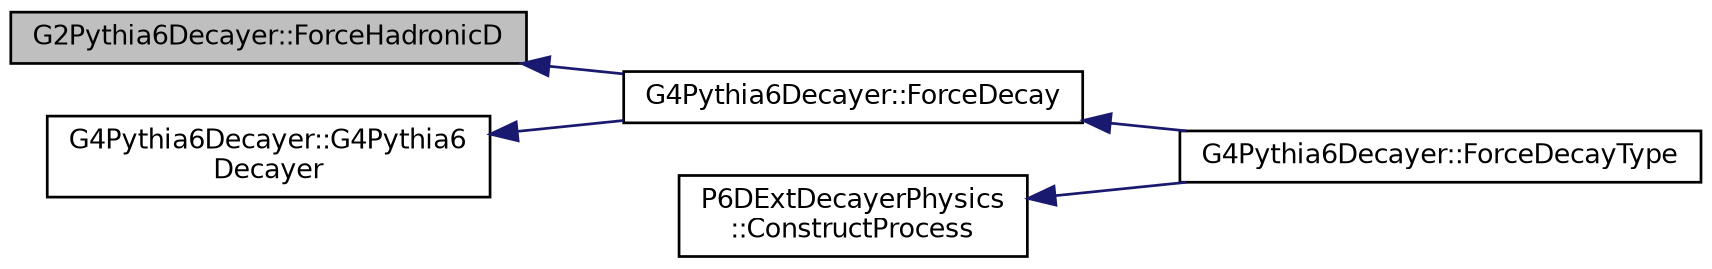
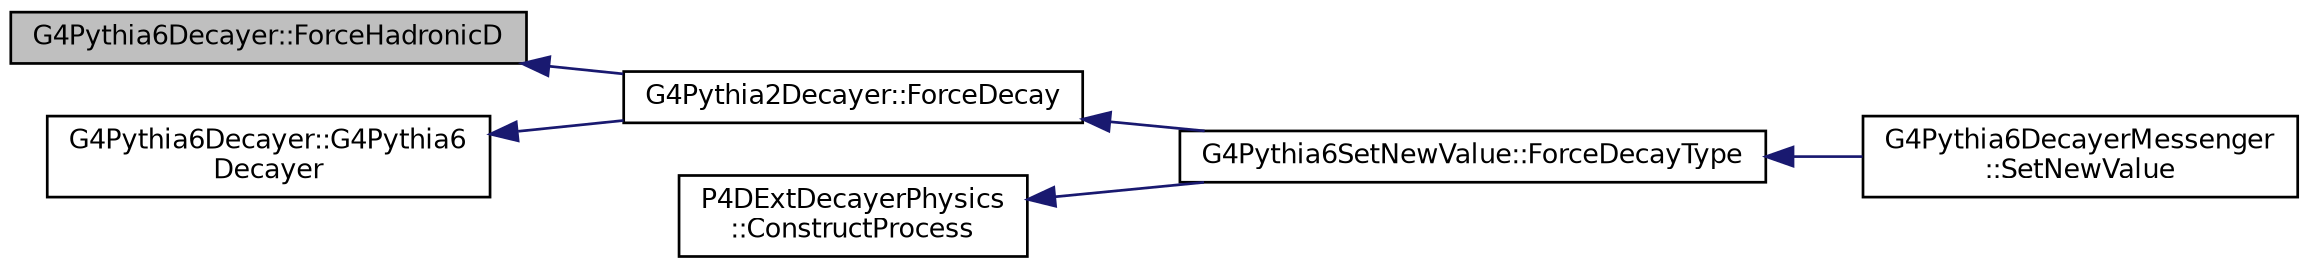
node "G2Pythia6Decayer::ForceHadronicD": label "G2Pythia6Decayer::ForceHadronicD" -> "G4Pythia6Decayer::ForceHadronicD"
node "G4Pythia6Decayer::ForceDecay": label "G4Pythia6Decayer::ForceDecay" -> "G4Pythia2Decayer::ForceDecay"
node "G4Pythia6Decayer::ForceDecayType": label "G4Pythia6Decayer::ForceDecayType" -> "G4Pythia6SetNewValue::ForceDecayType"
node "G4Pythia6DecayerMessenger ::SetNewValue": added
node "P6DExtDecayerPhysics ::ConstructProcess": label "P6DExtDecayerPhysics ::ConstructProcess" -> "P4DExtDecayerPhysics ::ConstructProcess"
